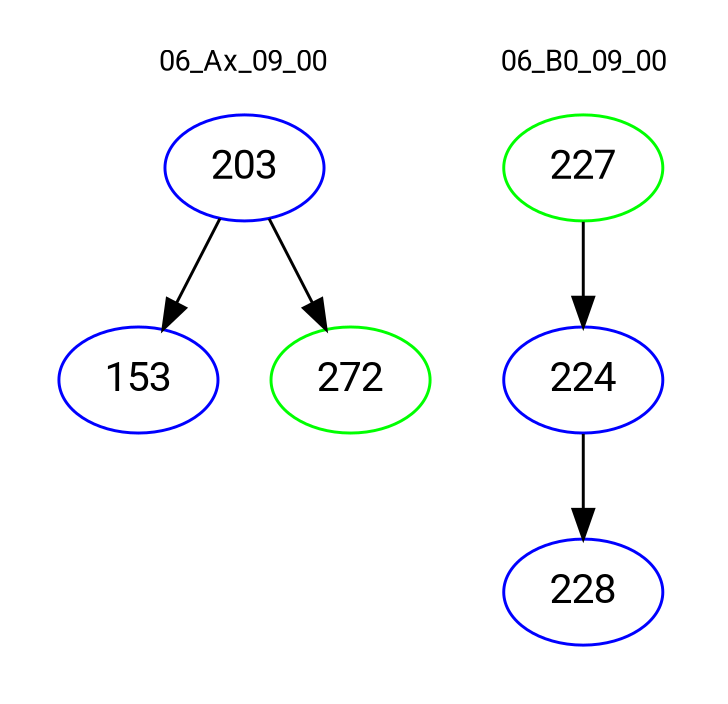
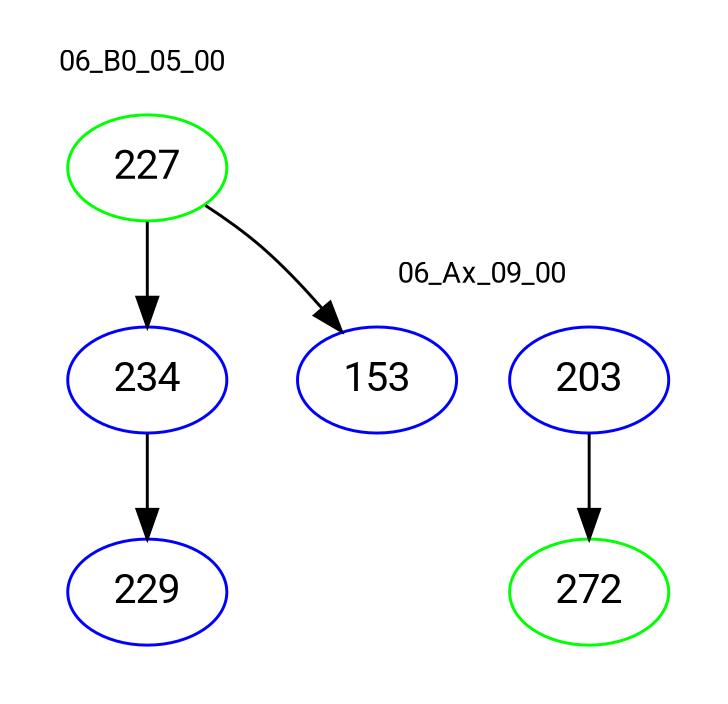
cluster "06_B0_09_00": label "06_B0_09_00" -> "06_B0_05_00"
edge "203" -> "153": now "227" -> "153"
node "224": label "224" -> "234"
node "228": label "228" -> "229"
